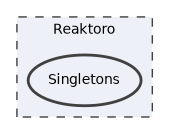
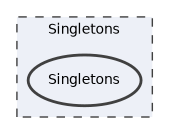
cluster "Reaktoro": label "Reaktoro" -> "Singletons"
